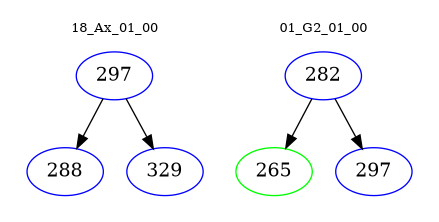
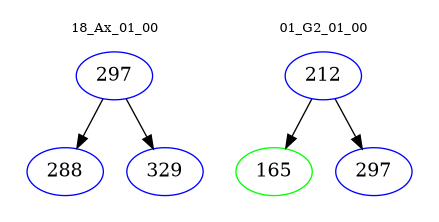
node "282": label "282" -> "212"
node "265": label "265" -> "165"
